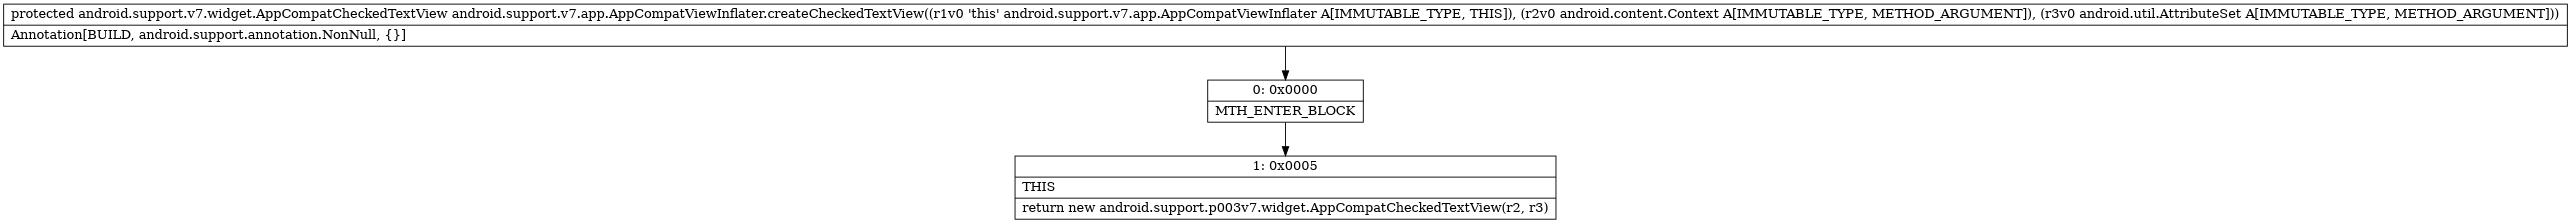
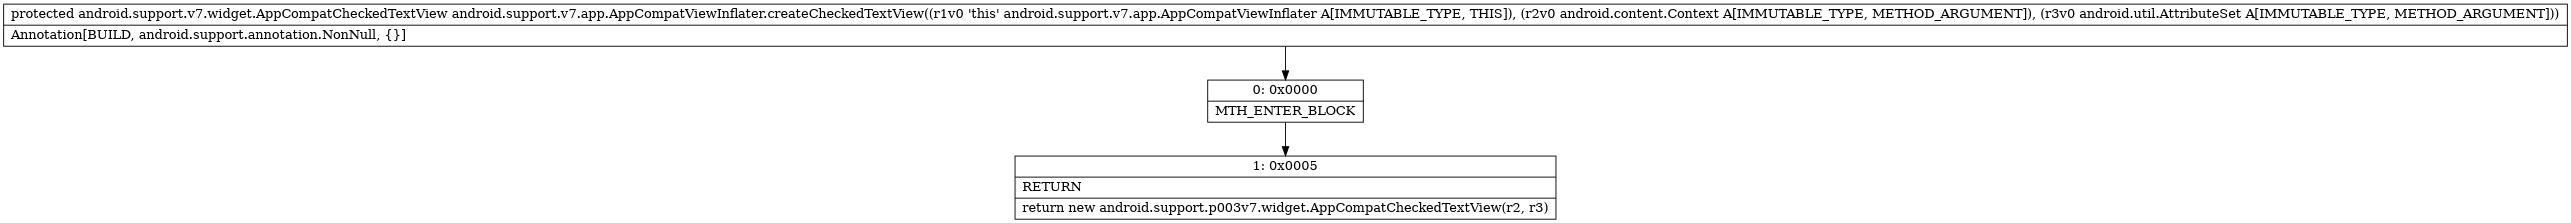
node "1: 0x0005": text "THIS" -> "RETURN"
